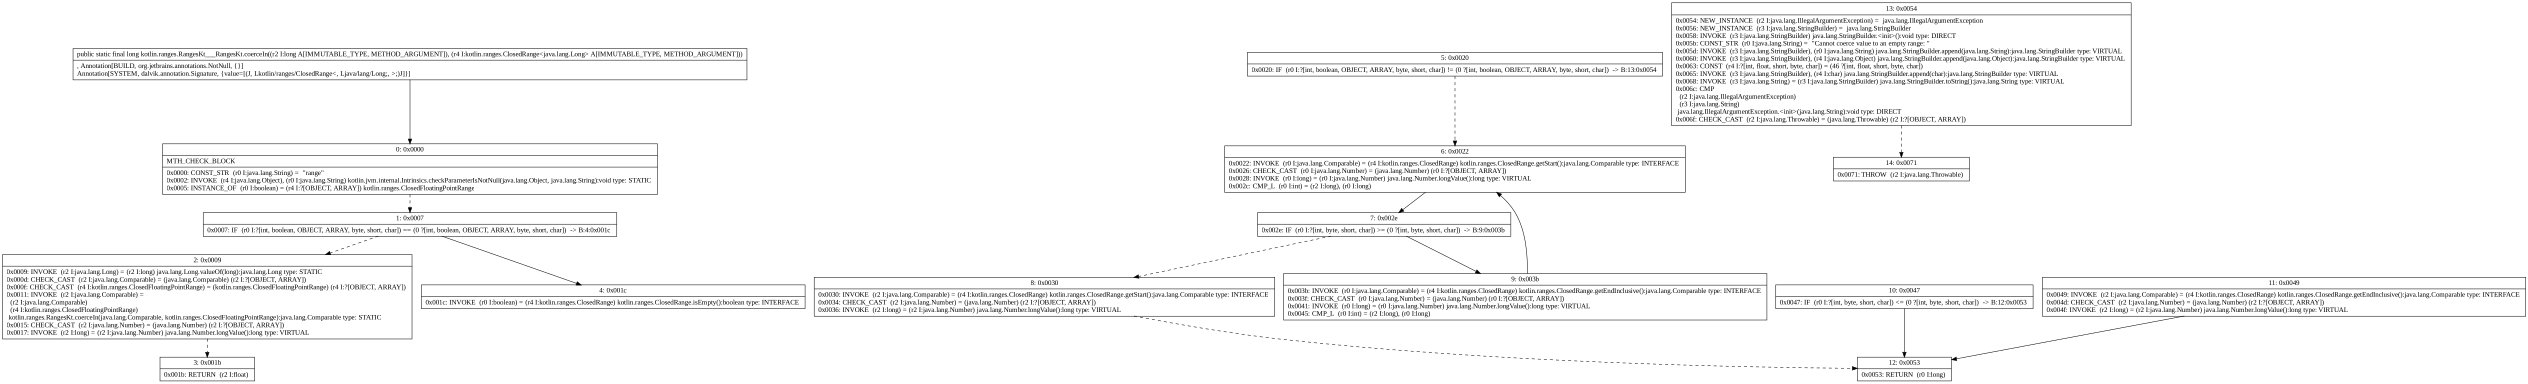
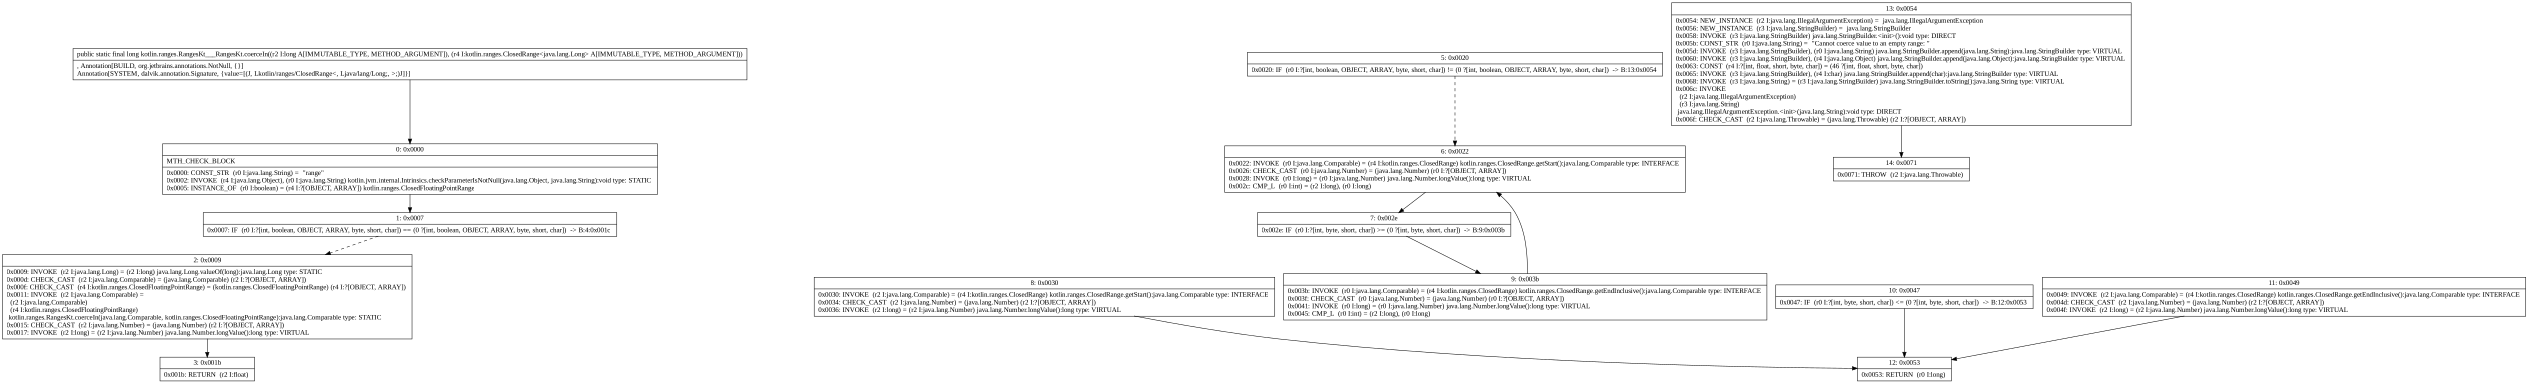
node "13: 0x0054": text "0x006c: CMP" -> "0x006c: INVOKE"
edge "13: 0x0054" -> "14: 0x0071": style dashed -> solid
edge "0: 0x0000" -> "1: 0x0007": style dashed -> solid
edge "7: 0x002e" -> "8: 0x0030": removed
node "4: 0x001c": removed
edge "2: 0x0009" -> "3: 0x001b": style dashed -> solid
edge "8: 0x0030" -> "12: 0x0053": style dashed -> solid
